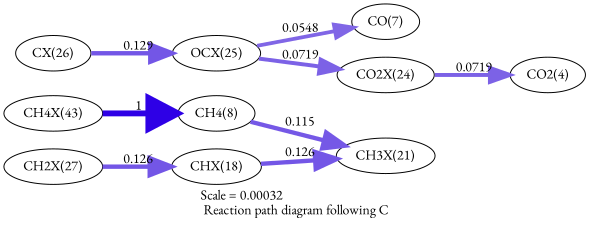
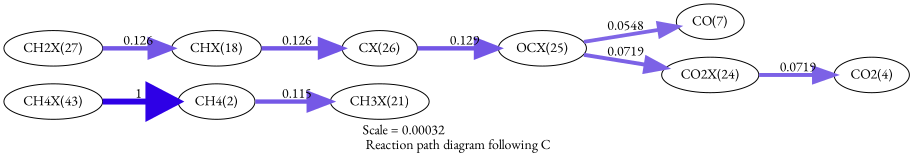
node "CH4(8)": label "CH4(8)" -> "CH4(2)"
edge "CHX(18)" -> "CH3X(21)": now "CHX(18)" -> "CX(26)"
